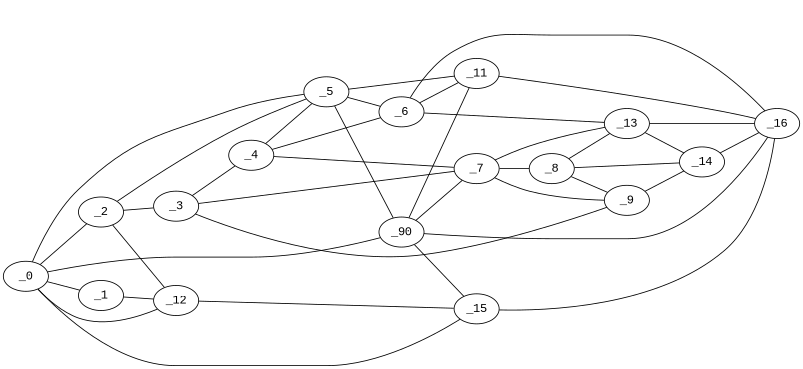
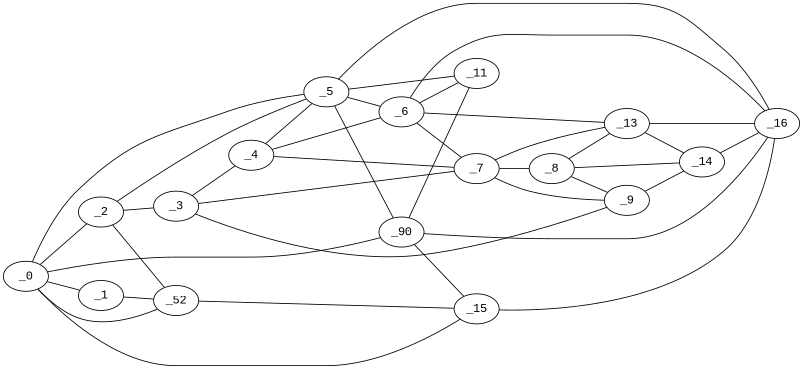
edge "_11" -- "_16": now "_5" -- "_16"
edge "_7" -- "_90": now "_7" -- "_6"
node "_12": label "_12" -> "_52"
